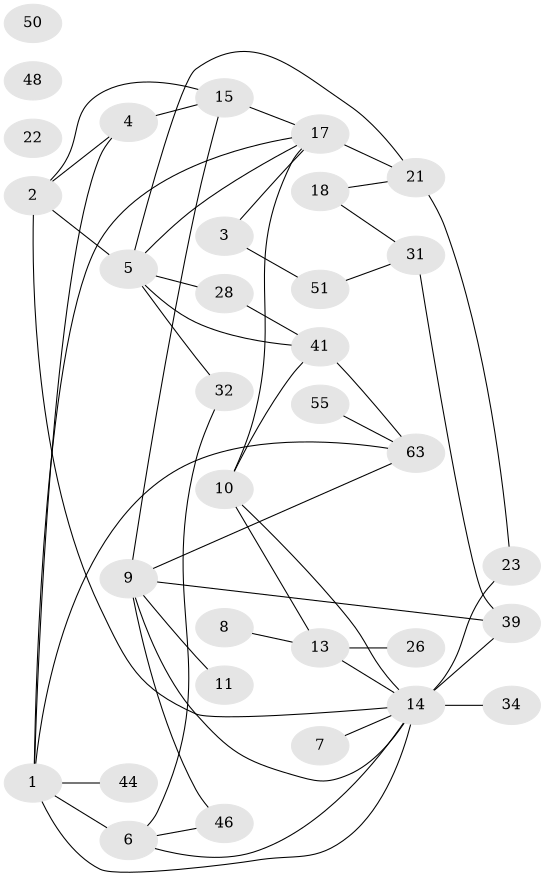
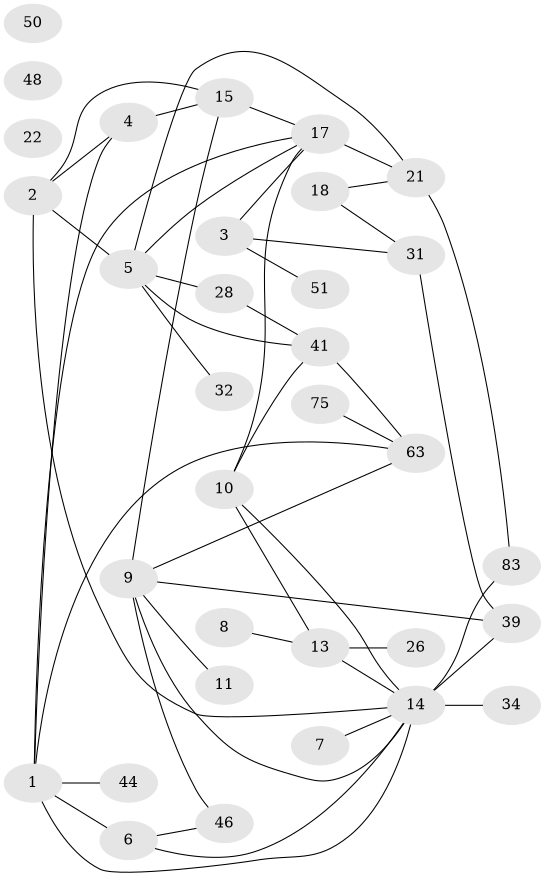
edge "31" -- "51": now "31" -- "3"
node "55": label "55" -> "75"
node "23": label "23" -> "83"
edge "32" -- "6": removed
